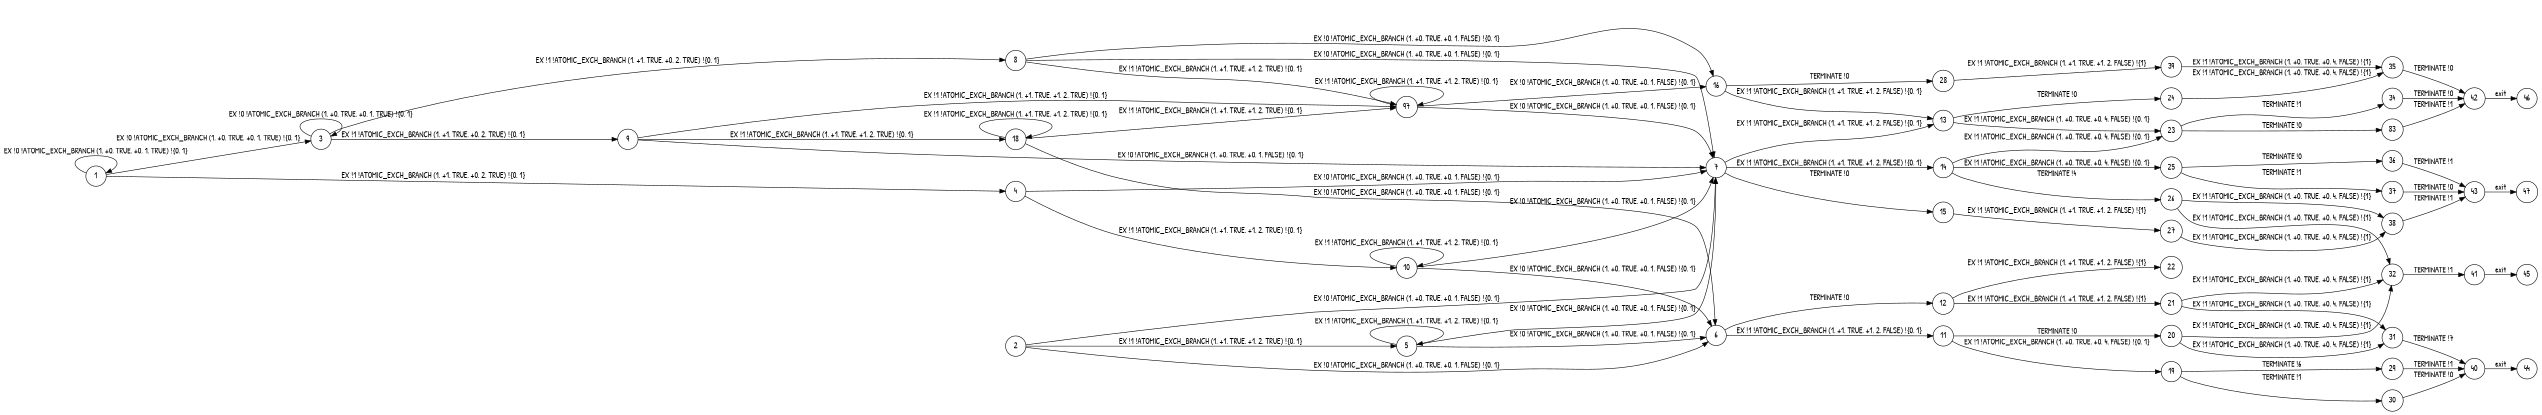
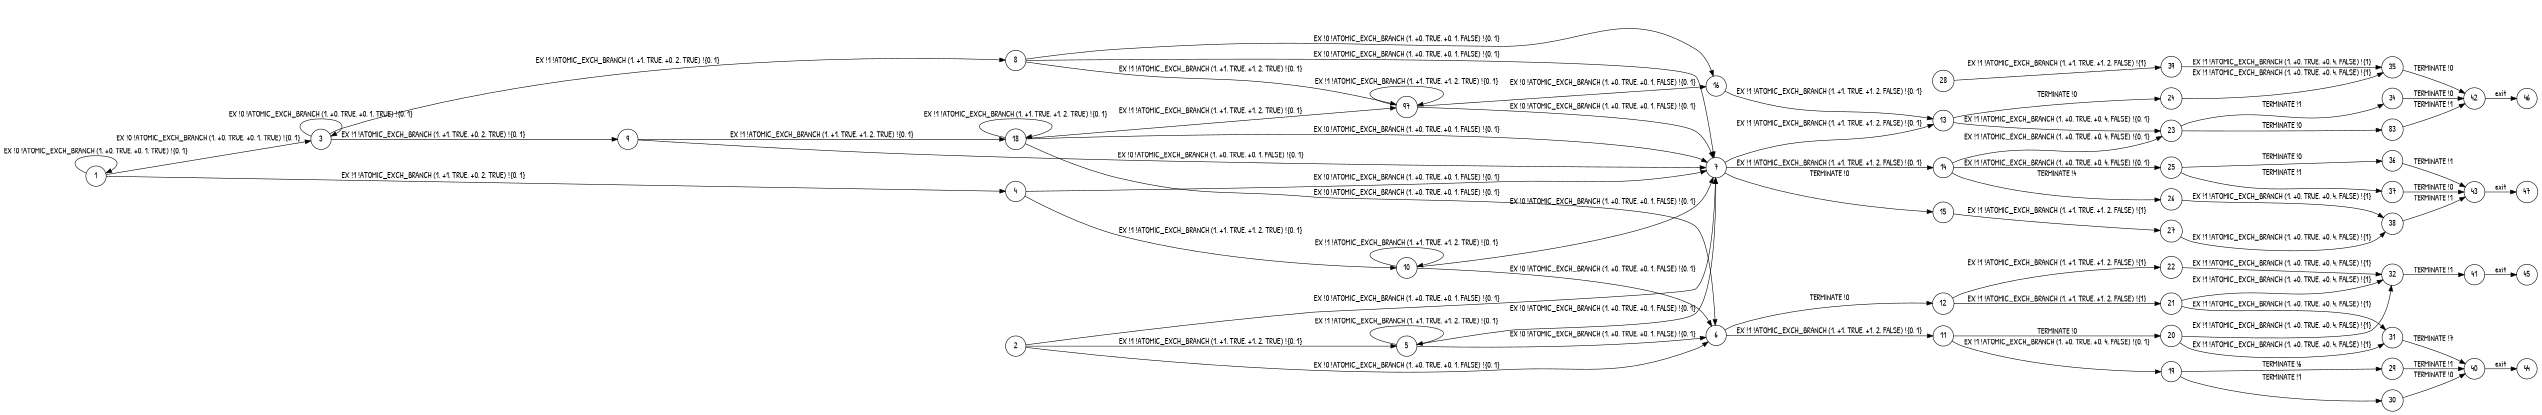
edge "16" -> "28": removed, label "TERMINATE !0"
edge "9" -> "97": removed, label "EX !1 !ATOMIC_EXCH_BRANCH (1, +1, TRUE, +1, 2, TRUE) !{0, 1}"
edge "18" -> "7": added, label "EX !0 !ATOMIC_EXCH_BRANCH (1, +0, TRUE, +0, 1, FALSE) !{0, 1}"
edge "26" -> "32": now "22" -> "32"
